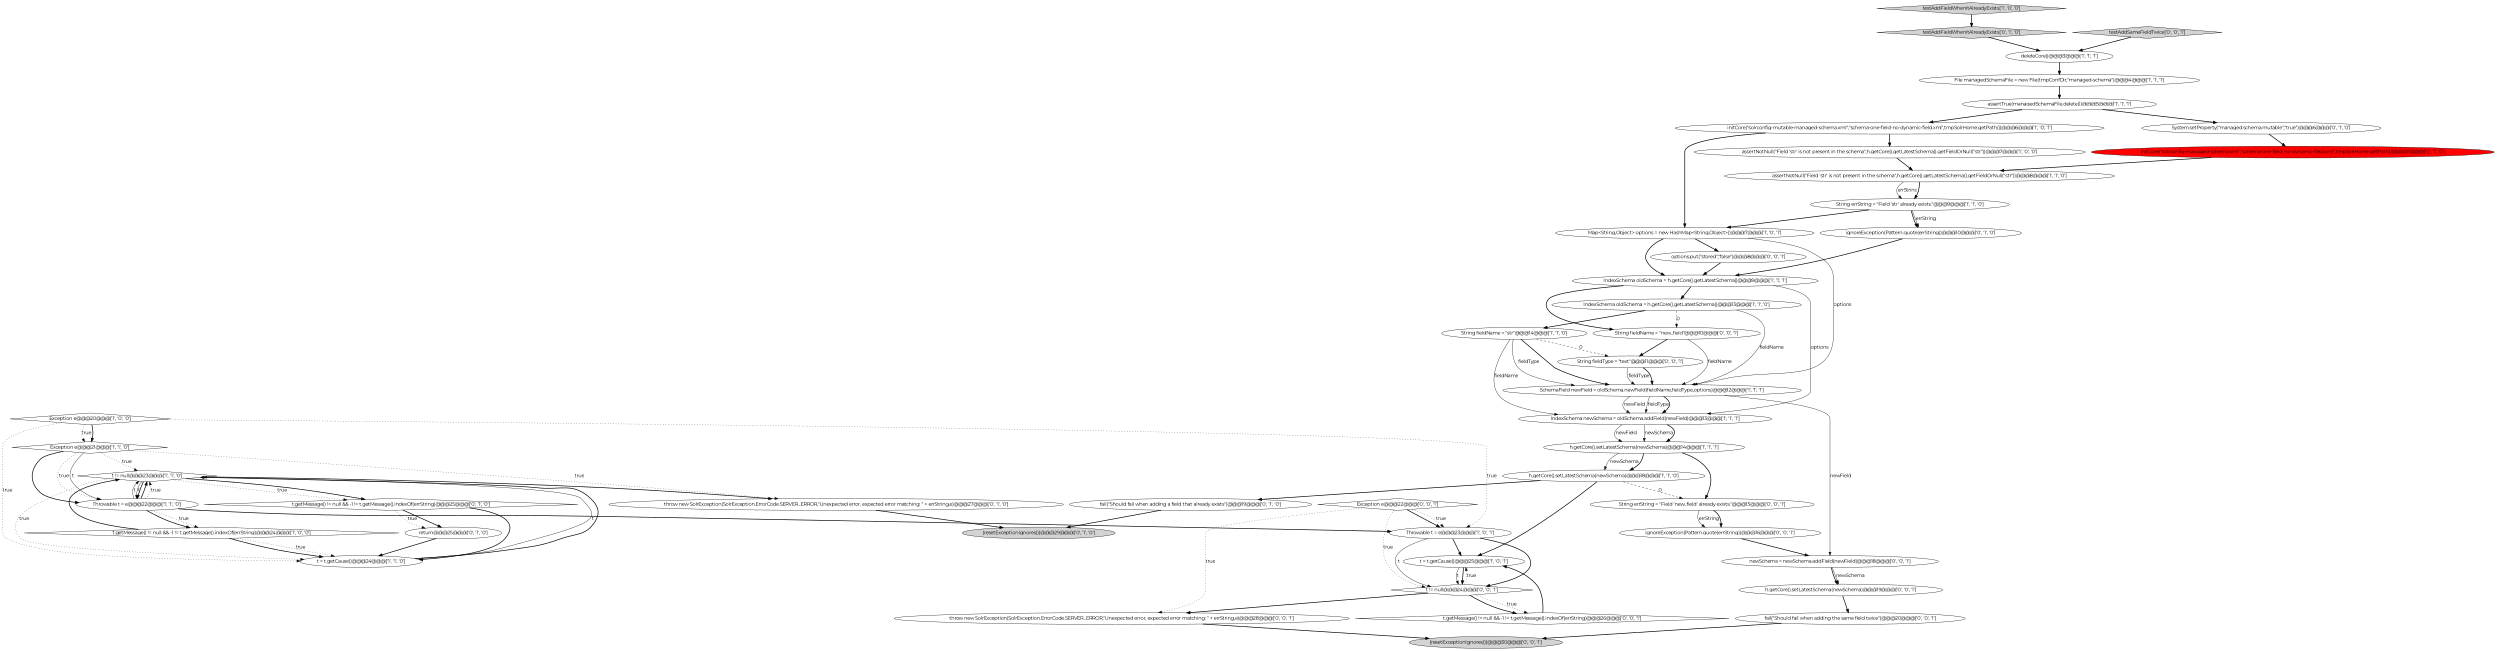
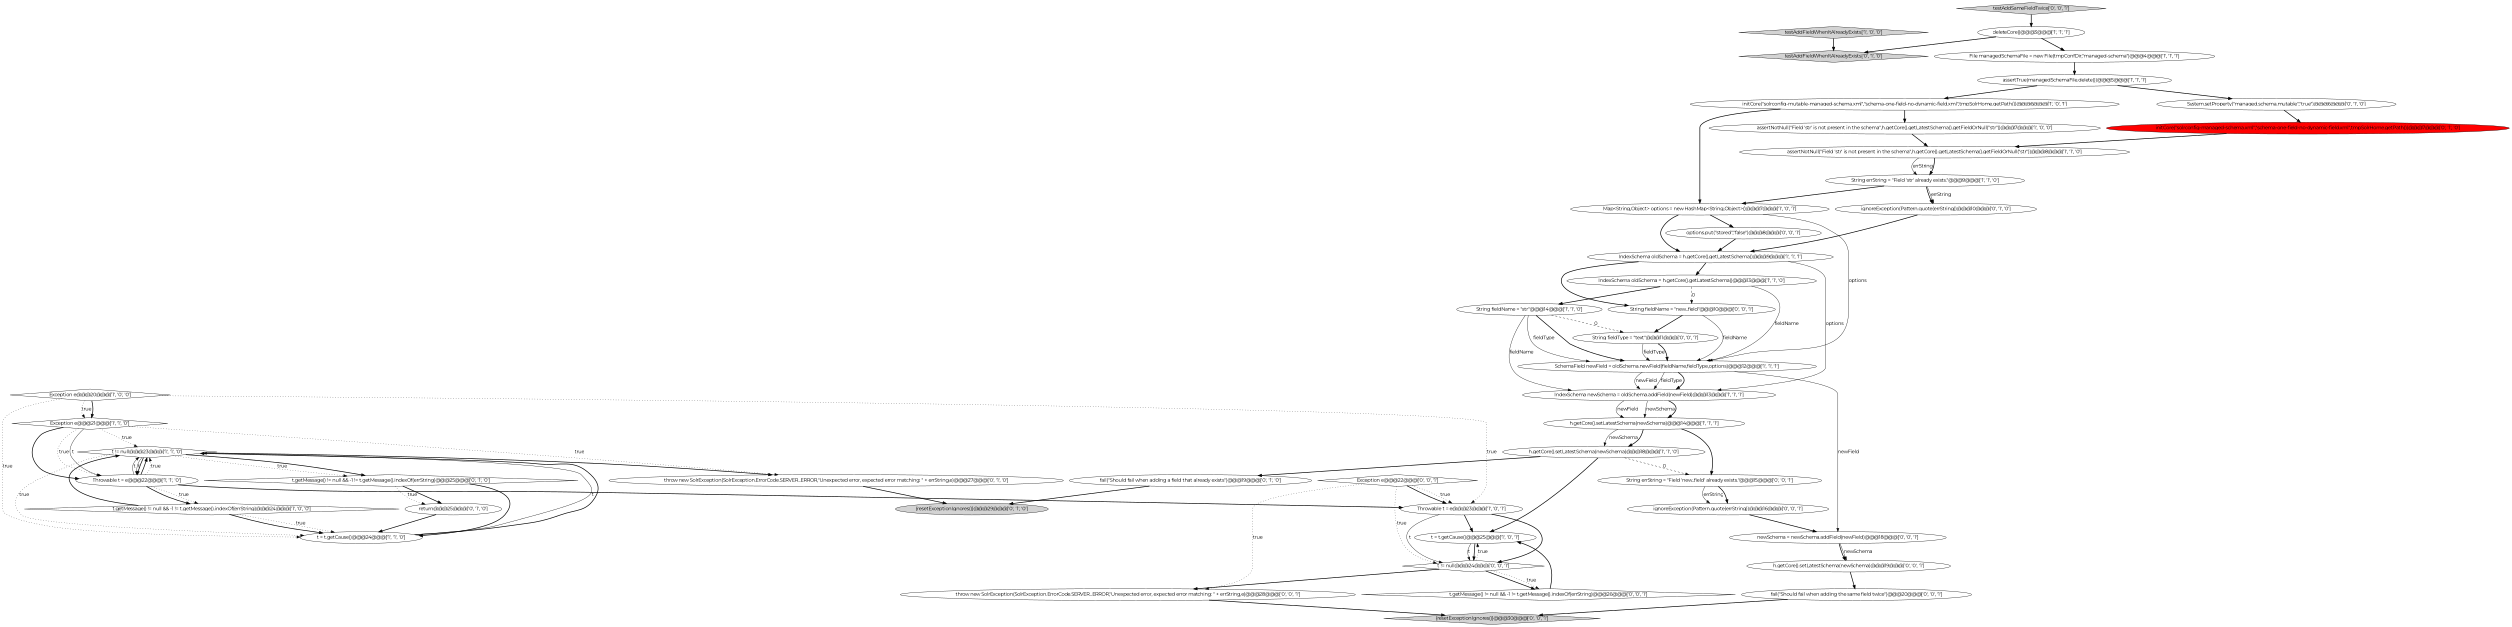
edge "testAddFieldWhenItAlreadyExists['0', '1', '0']" -> "deleteCore()@@@3@@@['1', '1', '1']": reversed
node "{resetExceptionIgnores()}@@@30@@@['0', '0', '1']": shape ellipse -> diamond
